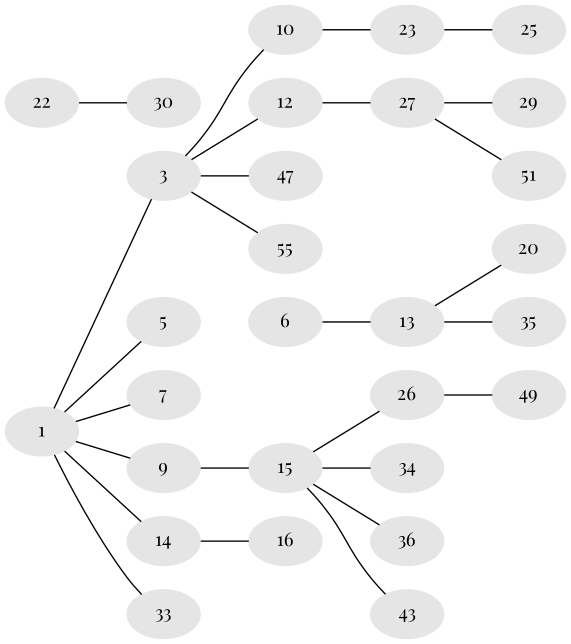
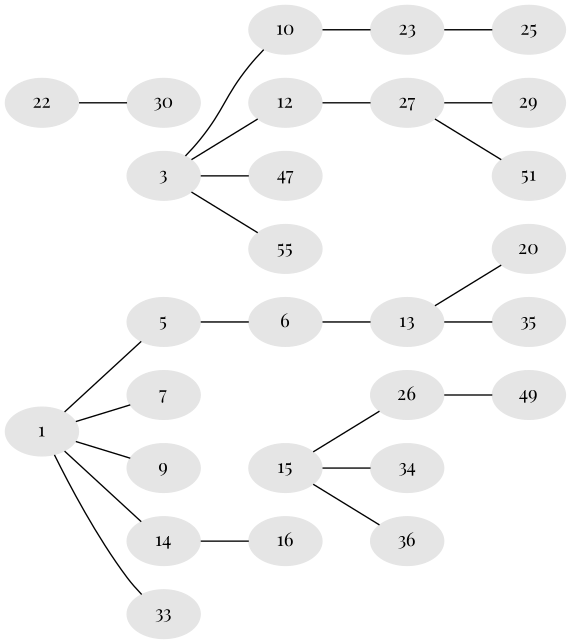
edge "3" -- "1": removed
edge "5" -- "6": added
edge "9" -- "15": removed
node "43": removed
